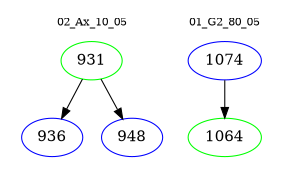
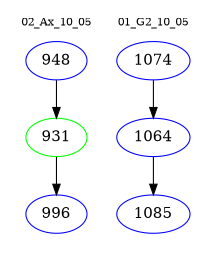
cluster "01_G2_80_05": label "01_G2_80_05" -> "01_G2_10_05"
edge "931" -> "948": reversed
node "936": label "936" -> "996"
node "1064": color green -> blue
node "1085": added
